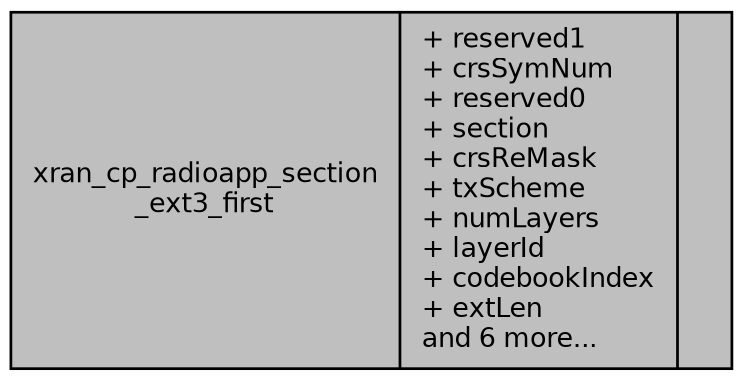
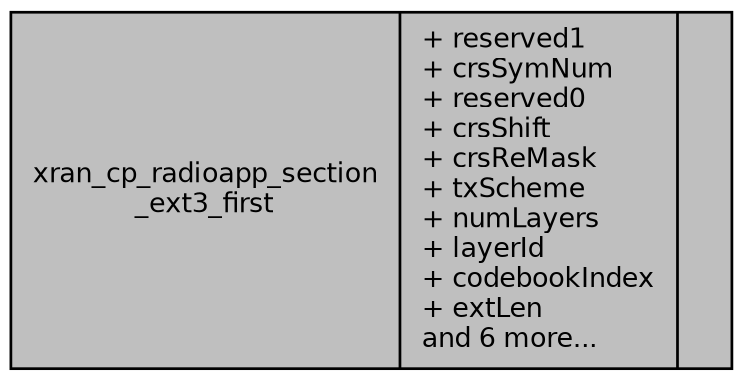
node "xran_cp_radioapp_section": text "+ section" -> "+ crsShift"
